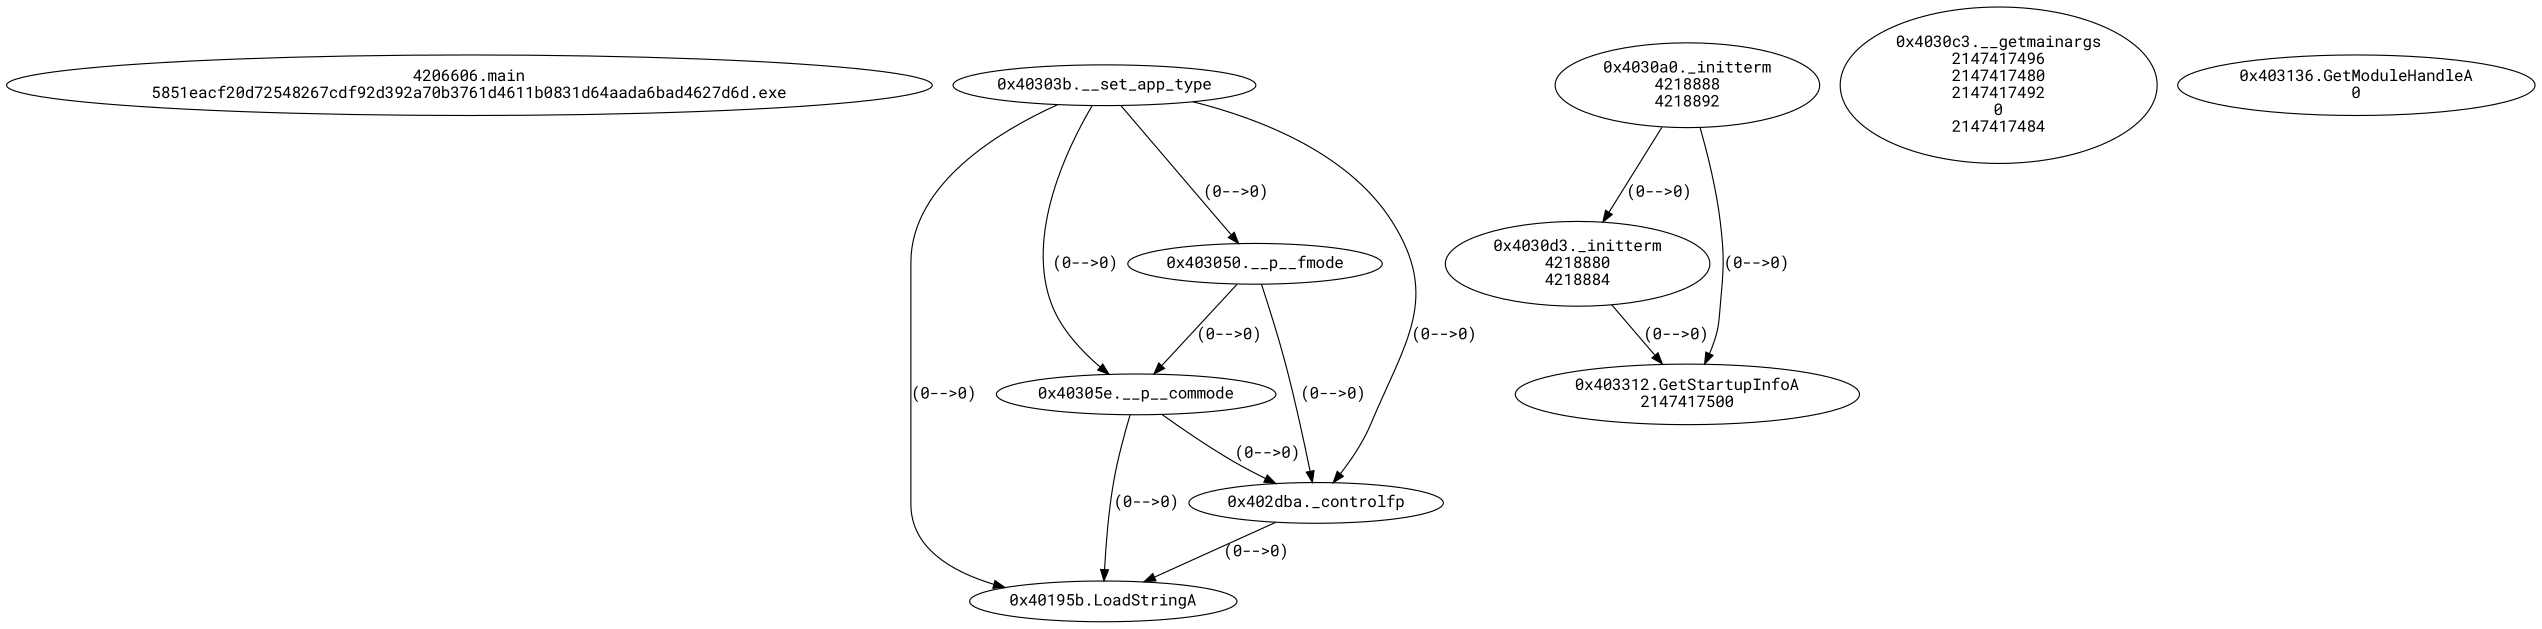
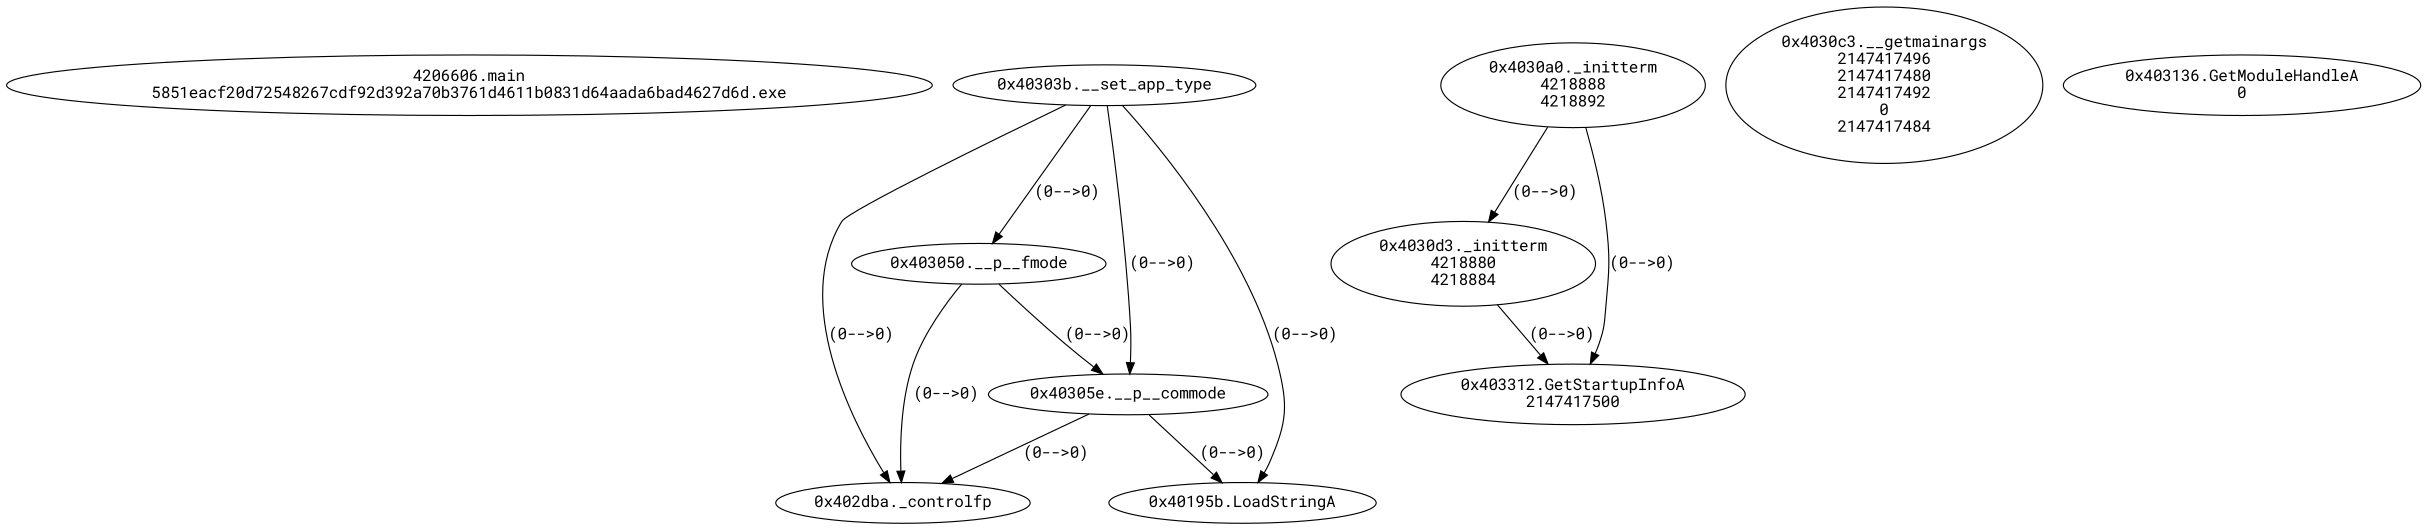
edge "0x402dba._controlfp" -> "0x40195b.LoadStringA": removed, label "(0-->0)"
